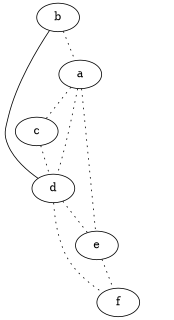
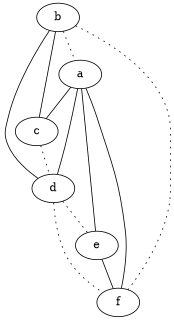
edge "b" -- "c": added
edge "a" -- "c": style dotted -> solid
edge "a" -- "d": style dotted -> solid
edge "b" -- "f": added
edge "a" -- "e": style dotted -> solid
edge "a" -- "f": added
edge "e" -- "f": style dotted -> solid
